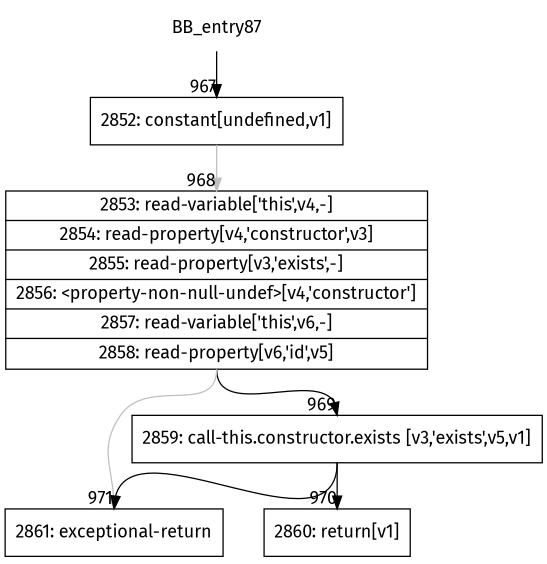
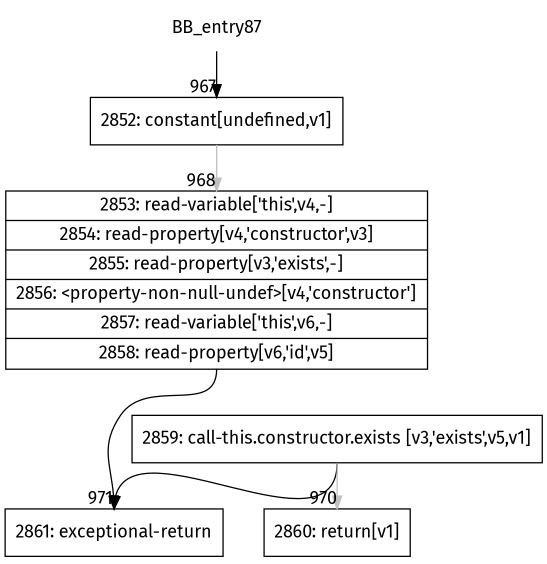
edge "2853: read-variable['this',v4,-]" -> "2859: call-this.constructor.exists [v3,'exists',v5,v1]": removed
edge "2853: read-variable['this',v4,-]" -> "2861: exceptional-return": color gray -> black
edge "2859: call-this.constructor.exists [v3,'exists',v5,v1]" -> "2860: return[v1]": color black -> gray
